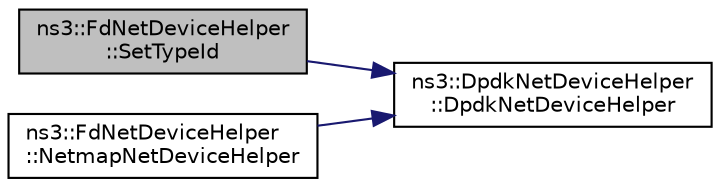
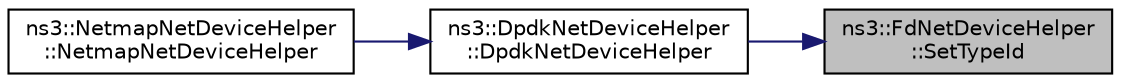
edge "ns3::FdNetDeviceHelper ::SetTypeId" -> "ns3::DpdkNetDeviceHelper ::DpdkNetDeviceHelper": reversed
node "ns3::FdNetDeviceHelper ::NetmapNetDeviceHelper": label "ns3::FdNetDeviceHelper ::NetmapNetDeviceHelper" -> "ns3::NetmapNetDeviceHelper ::NetmapNetDeviceHelper"
